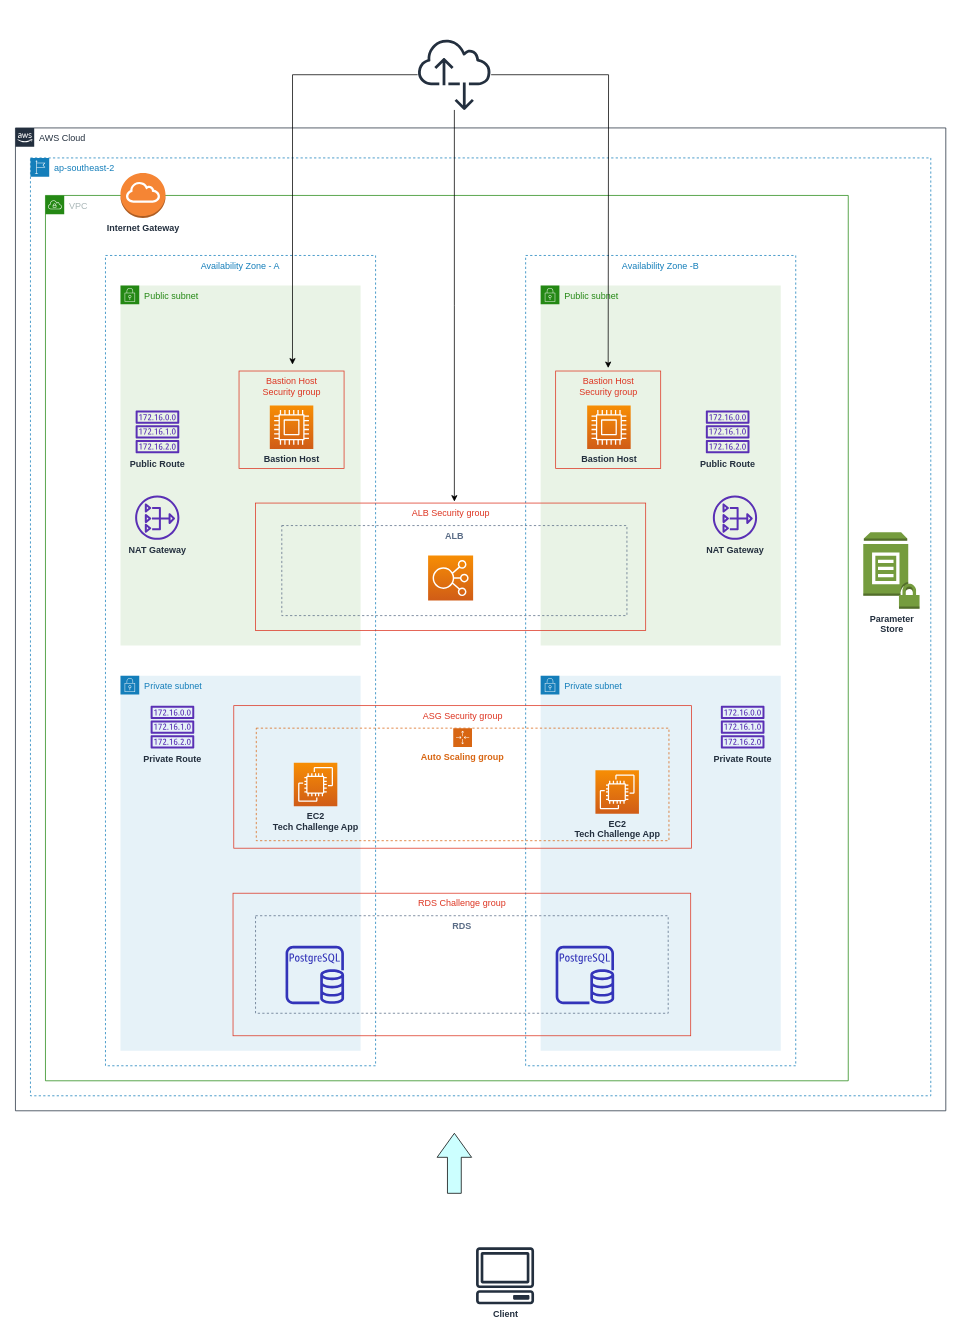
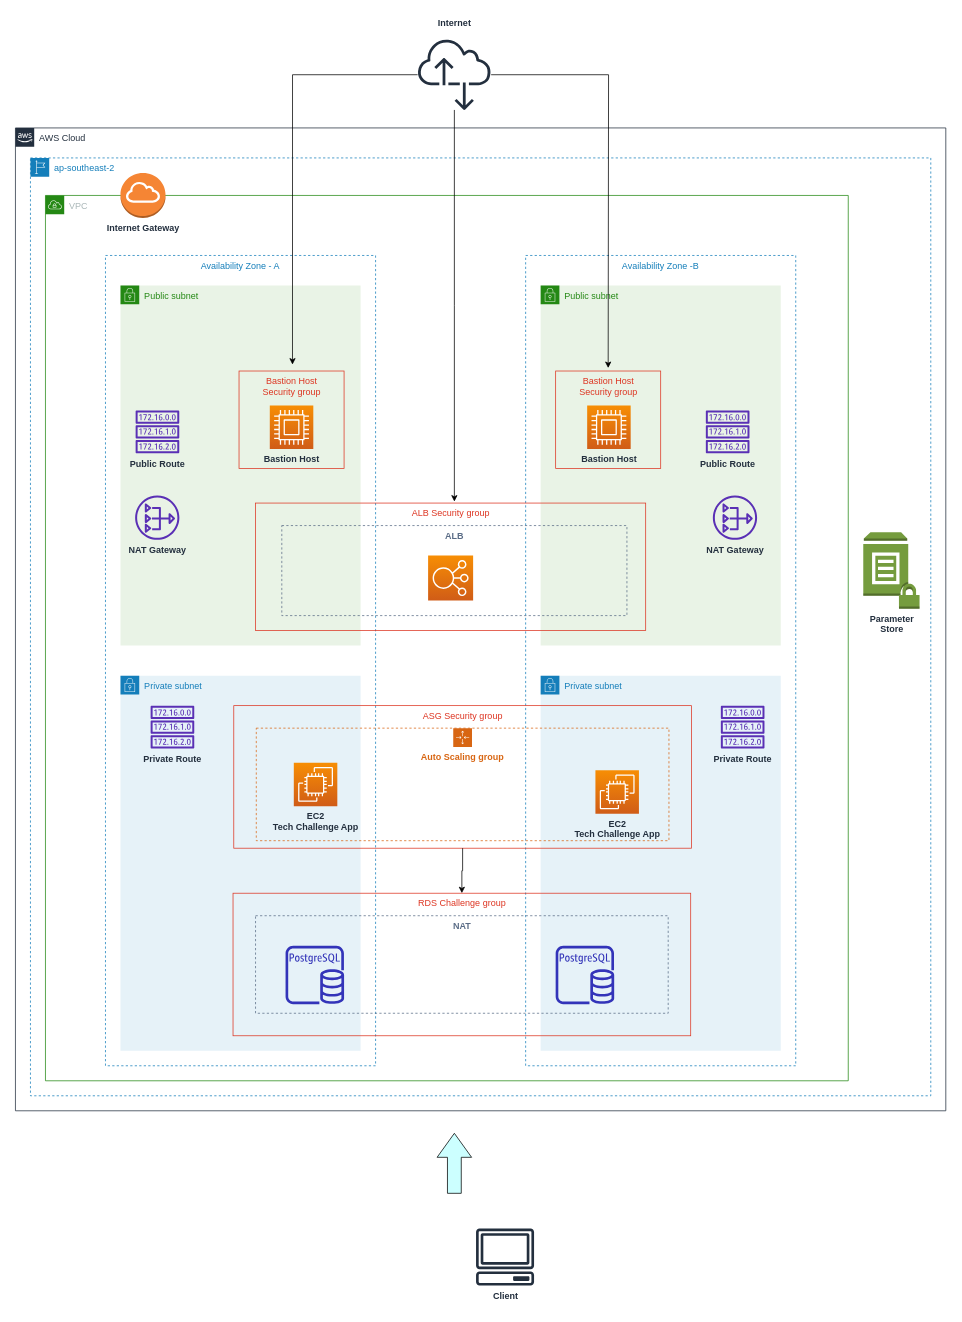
node "Internet": added
edge "ASG Security group" -> "RDS Challenge group": added
node "RDS": label "RDS" -> "NAT"
node "Client": moved (505, 1275) -> (505, 1257)
